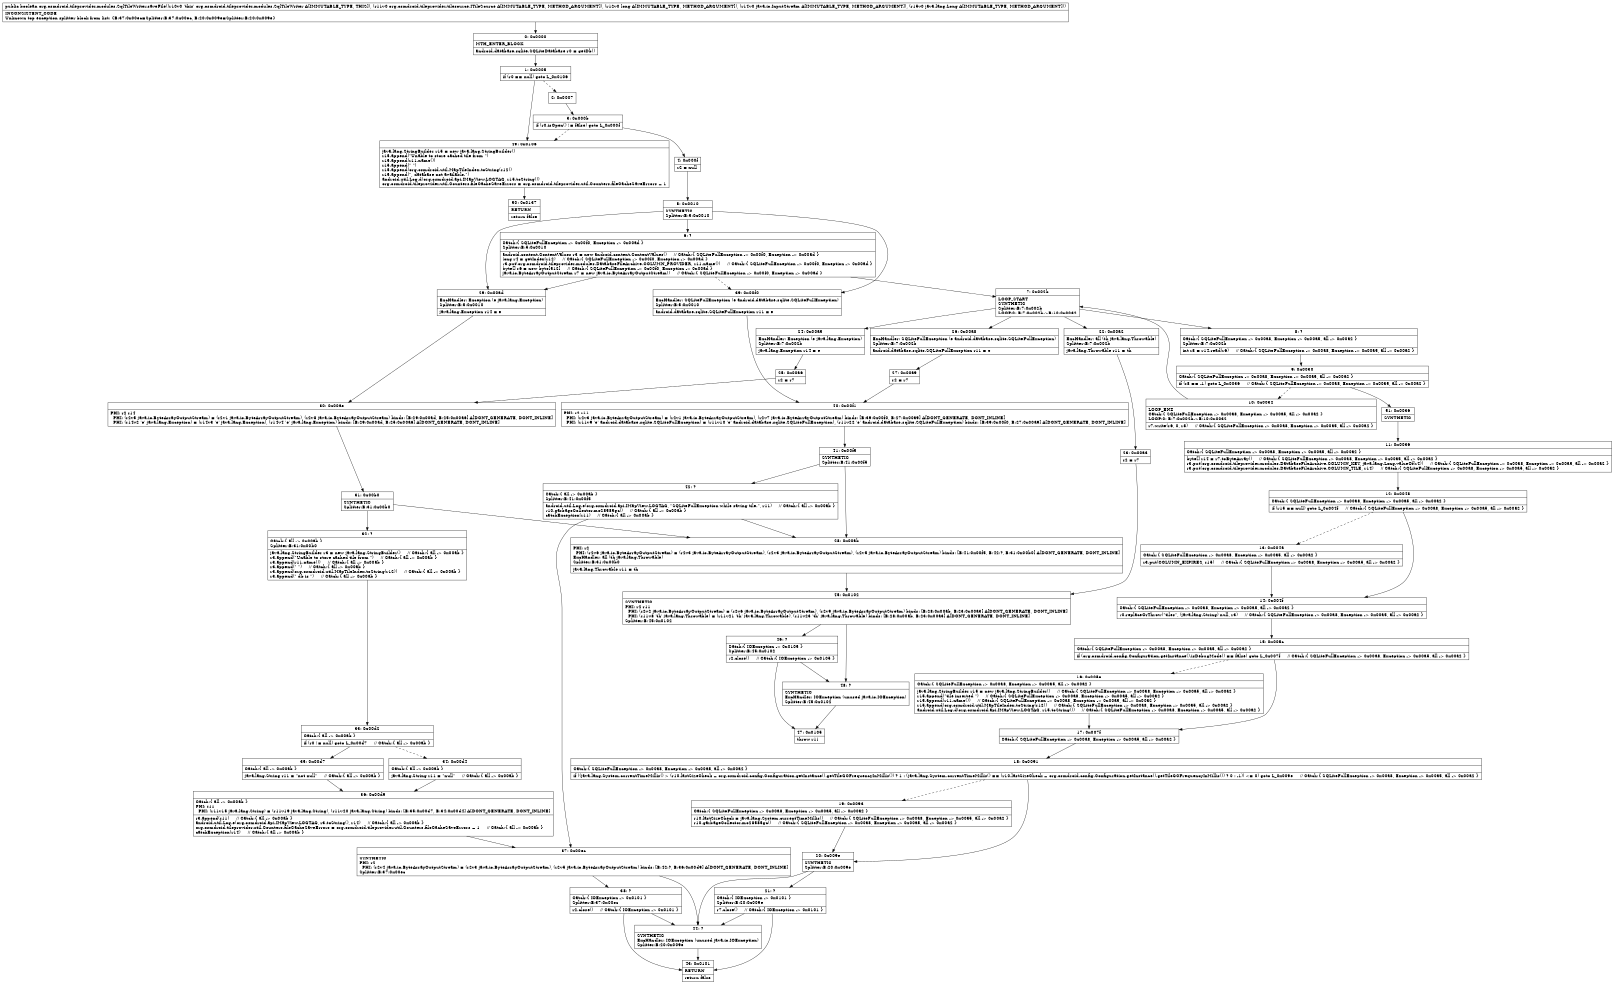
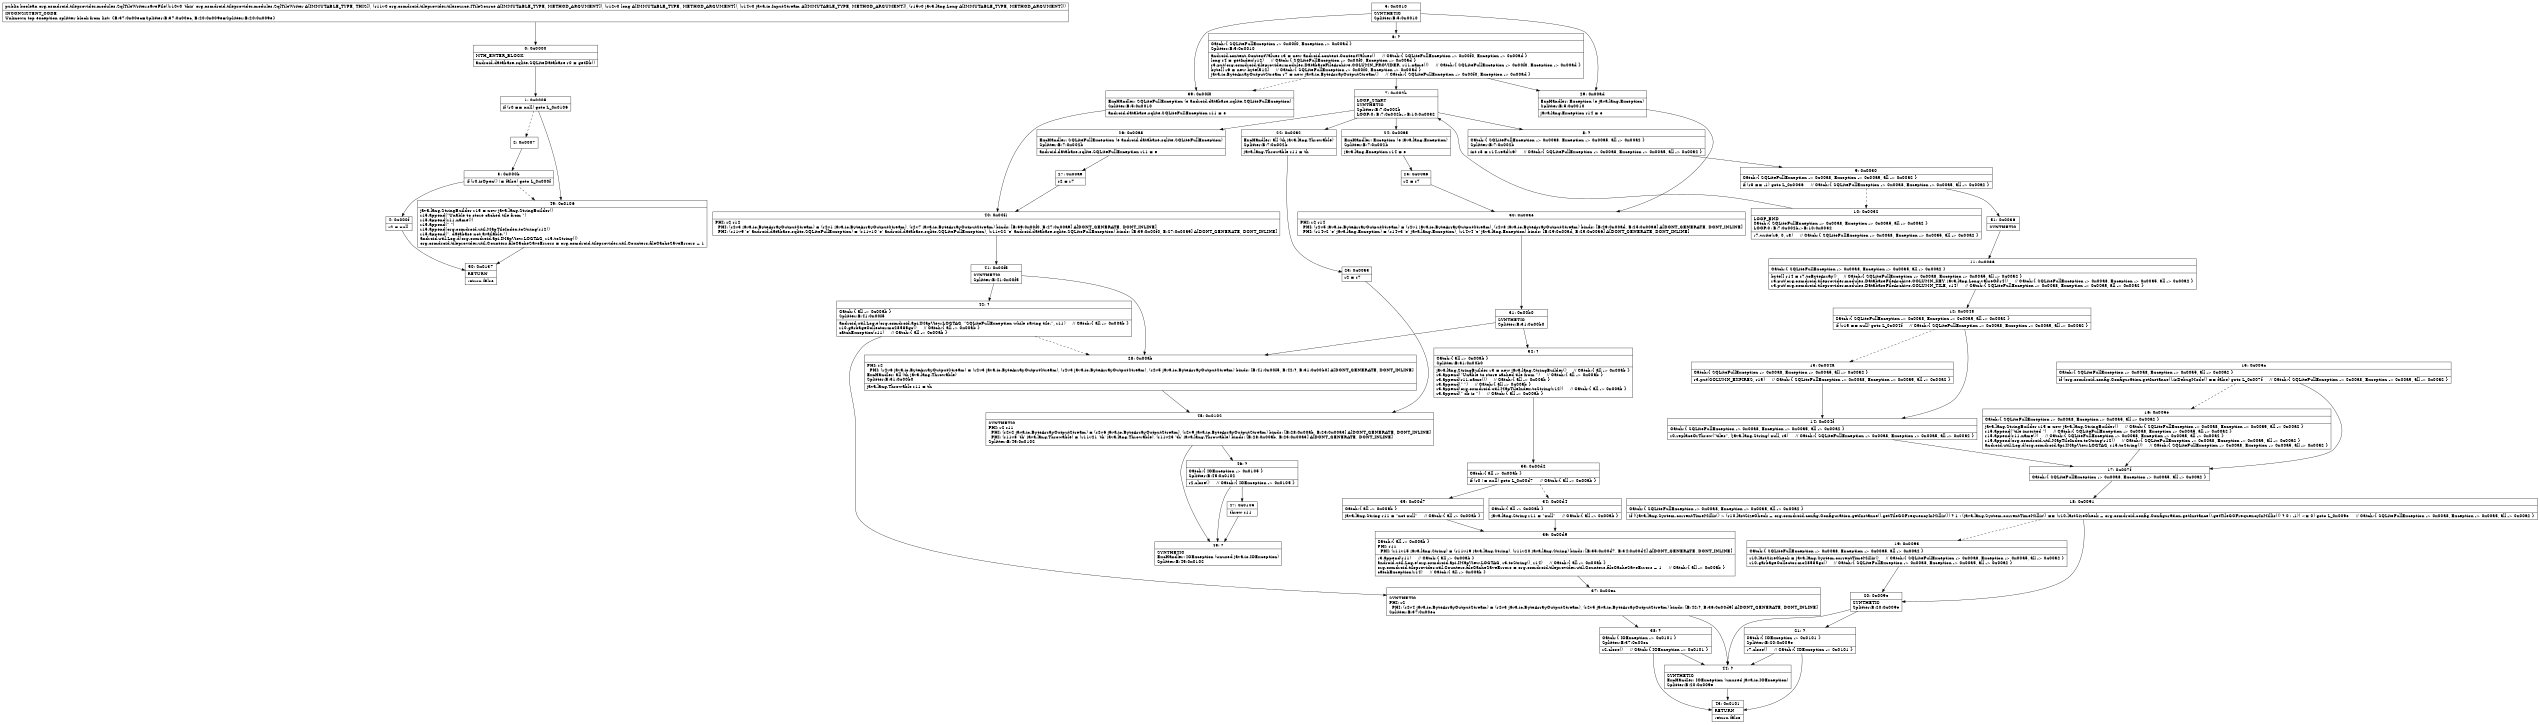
edge "4: 0x000f" -> "5: 0x0010": now "4: 0x000f" -> "50: 0x0137"
node "40: 0x00f1": text "PHI: r2 r11" -> "PHI: r2 r12"
edge "42: ?" -> "28: 0x00ab": style solid -> dashed
edge "14: 0x004f" -> "15: 0x005c": now "14: 0x004f" -> "17: 0x007f"
edge "48: ?" -> "47: 0x0105": reversed
